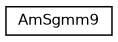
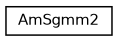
node "AmSgmm9": label "AmSgmm9" -> "AmSgmm2"
